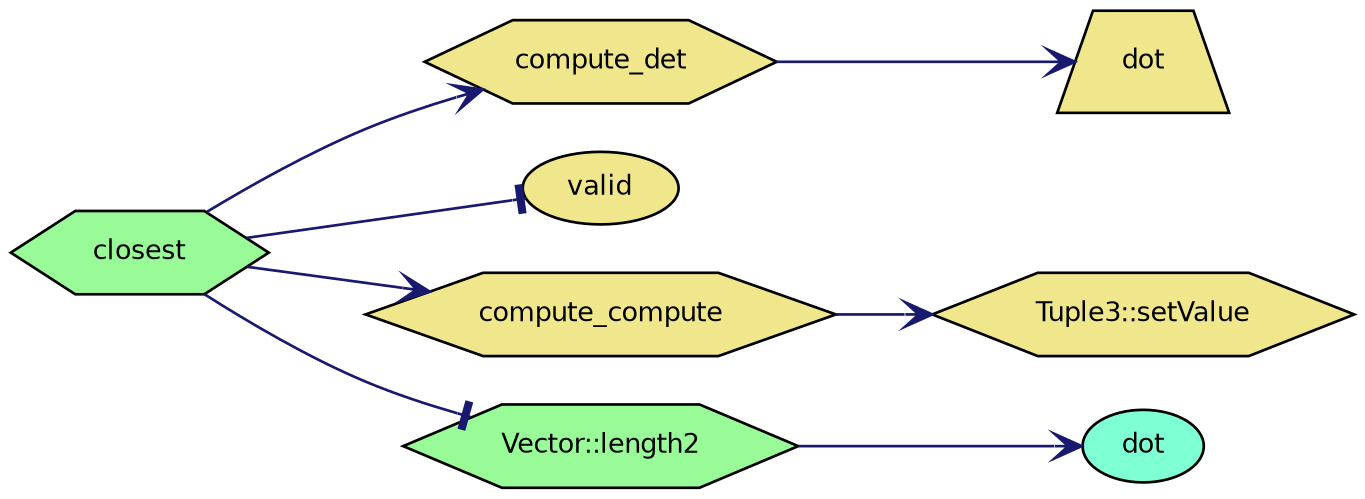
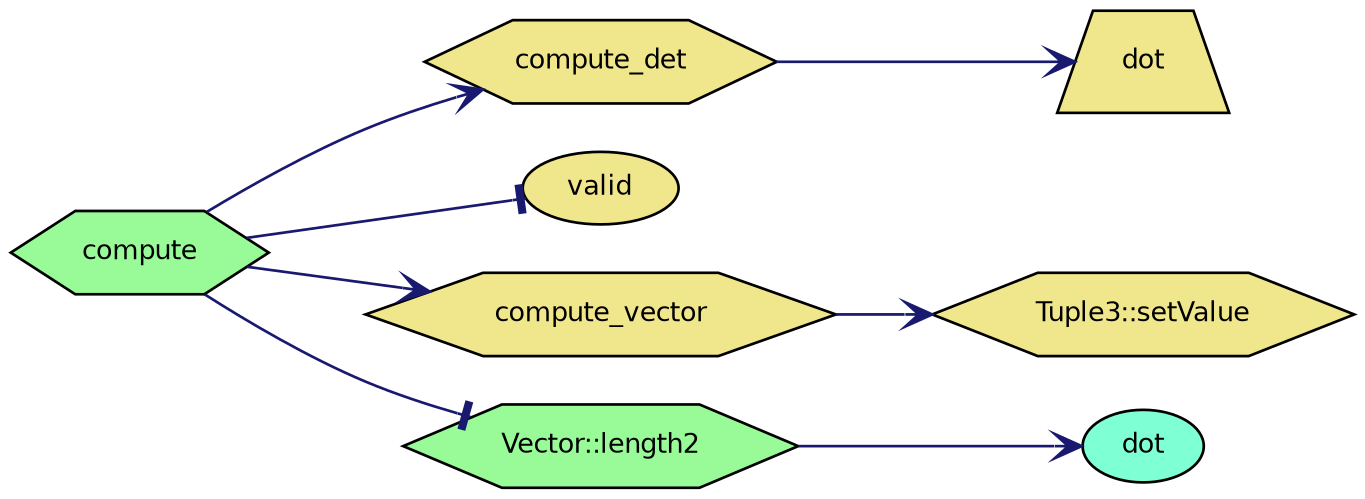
node "closest": label "closest" -> "compute"
node "compute_compute": label "compute_compute" -> "compute_vector"
